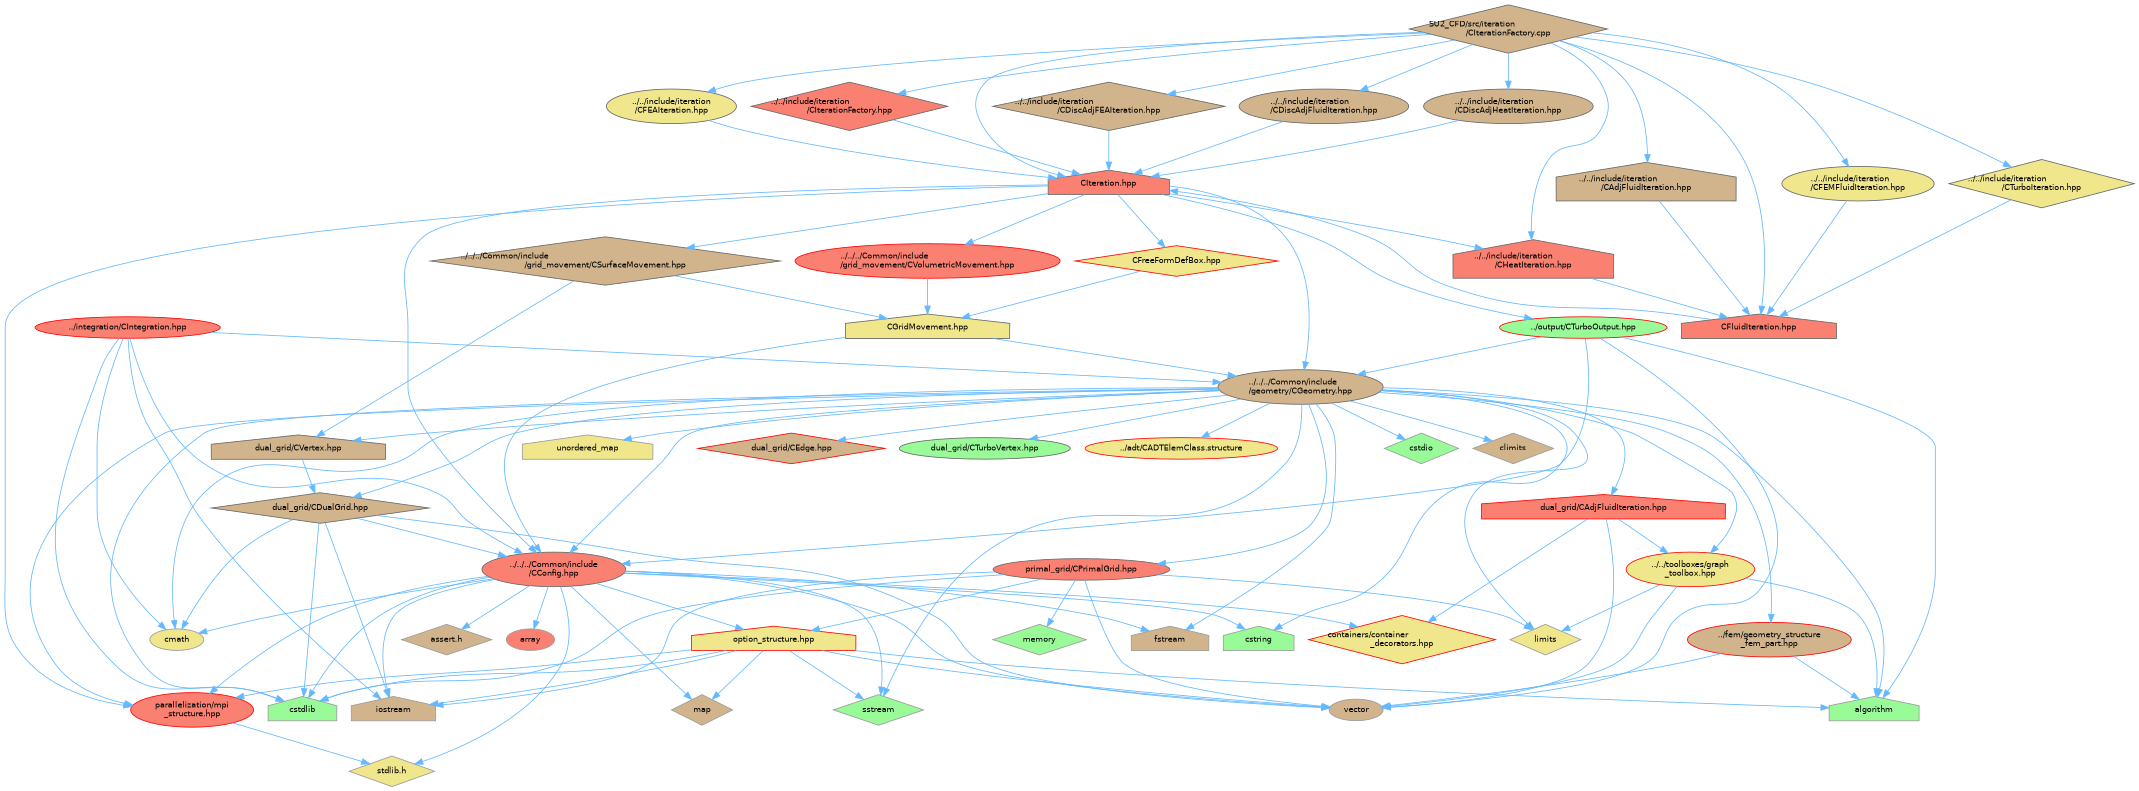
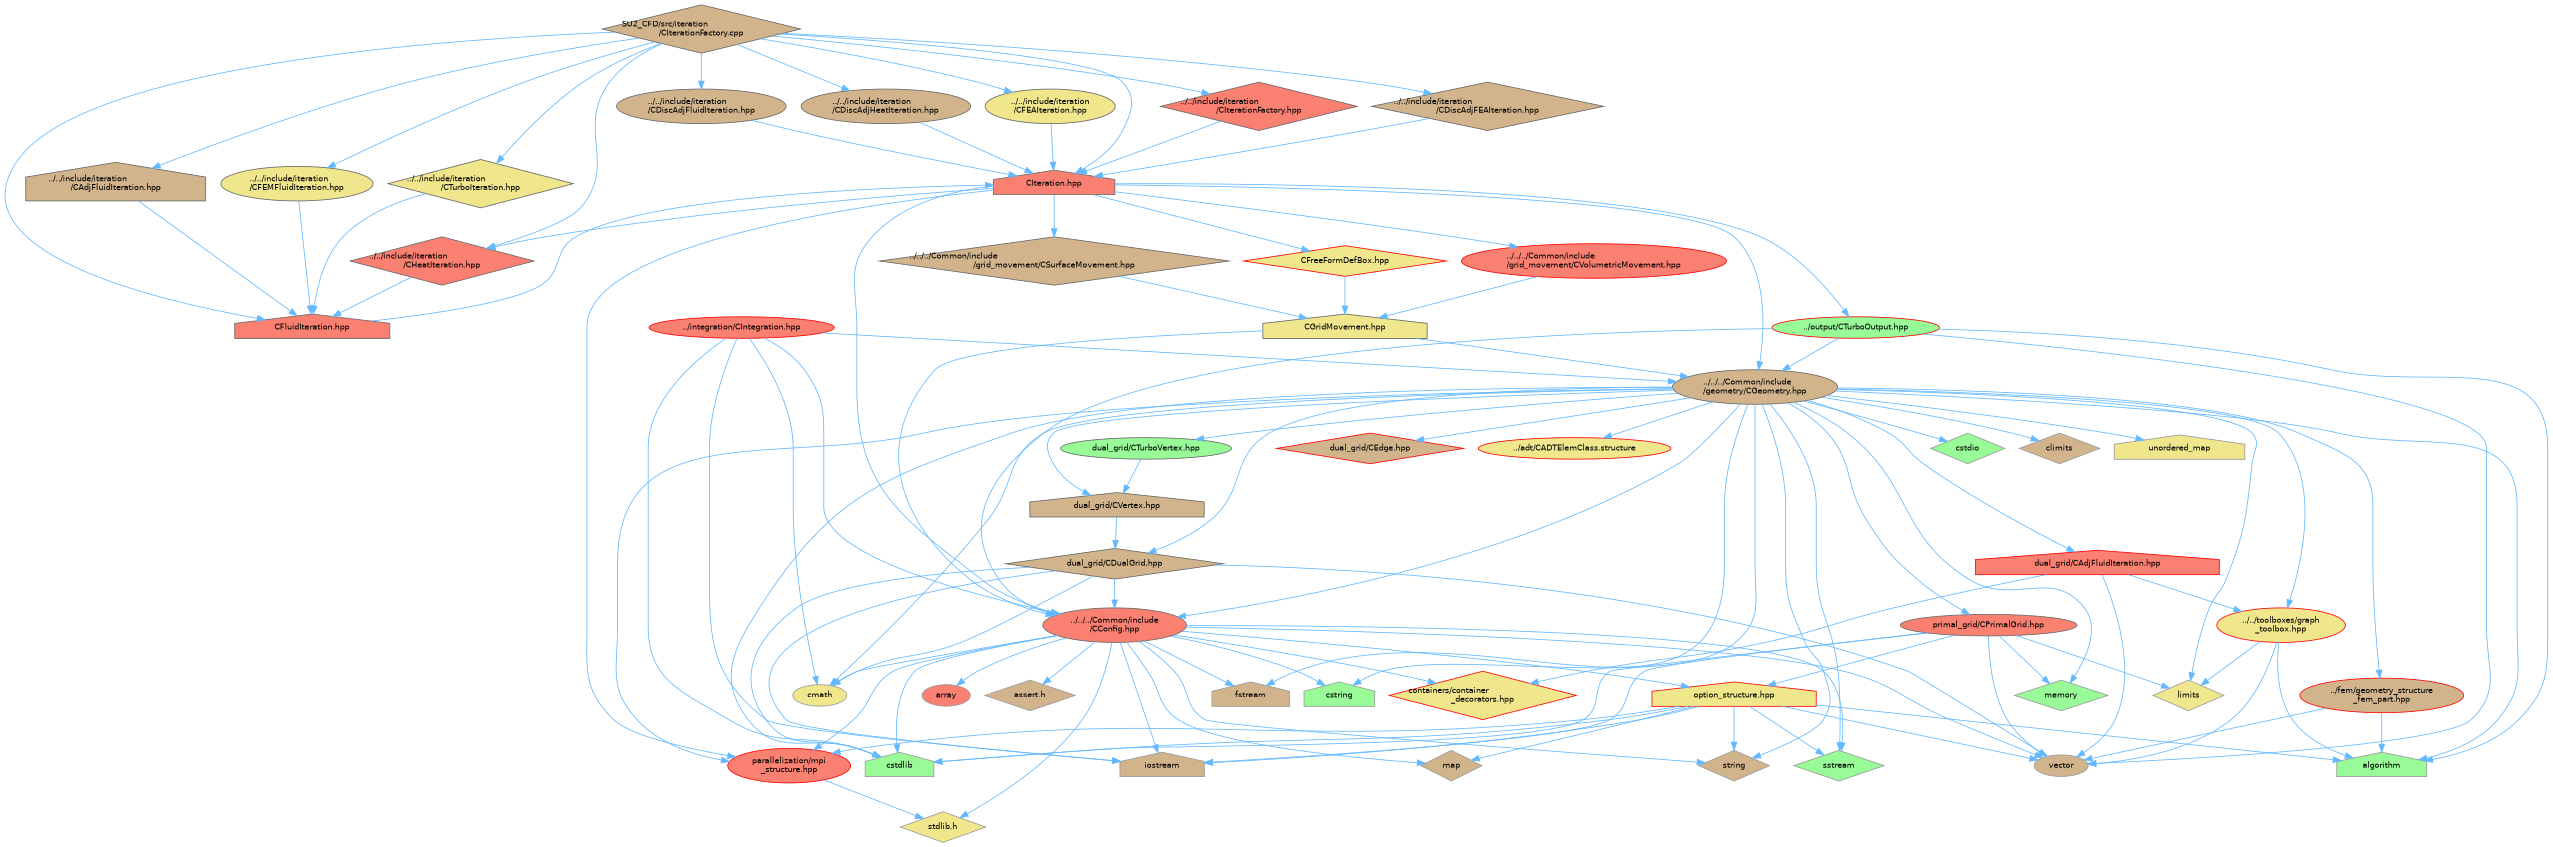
node "../../include/iteration /CHeatIteration.hpp": shape house -> diamond
edge "../../../Common/include /grid_movement/CSurfaceMovement.hpp" -> "dual_grid/CVertex.hpp": now "dual_grid/CTurboVertex.hpp" -> "dual_grid/CVertex.hpp"
edge "../../../Common/include /geometry/CGeometry.hpp" -> "memory": added
node "string": added
